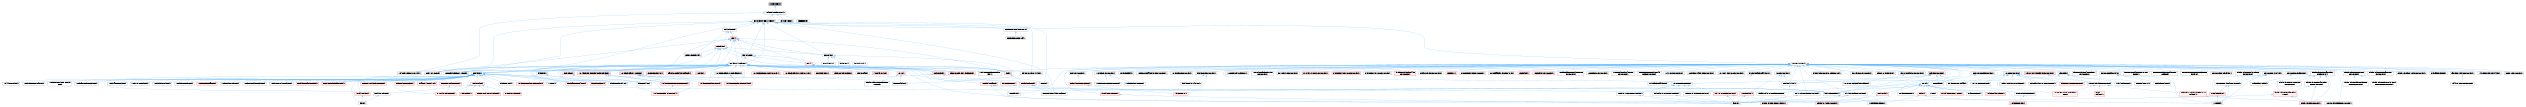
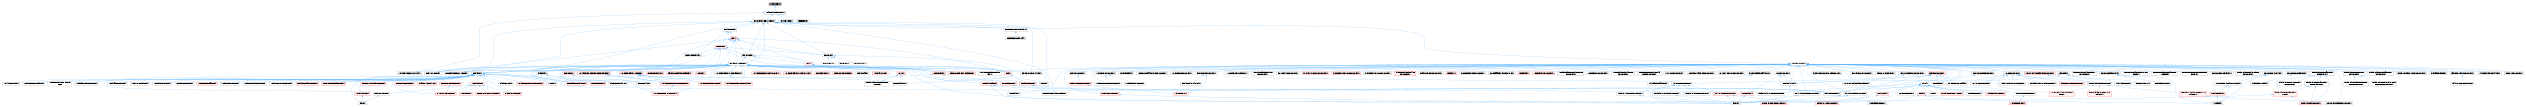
node "Level Callback.h": label "Level Callback.h" -> "ChaosVehicleManagerAsync Callback.h"
